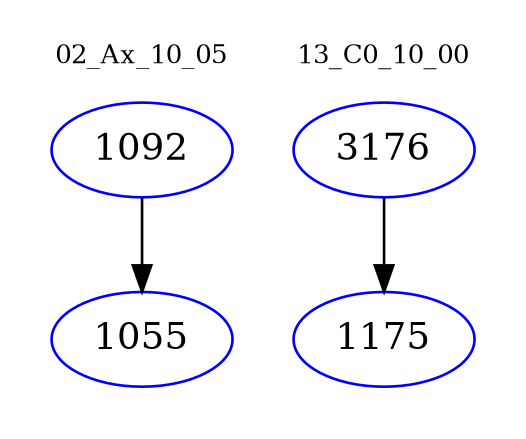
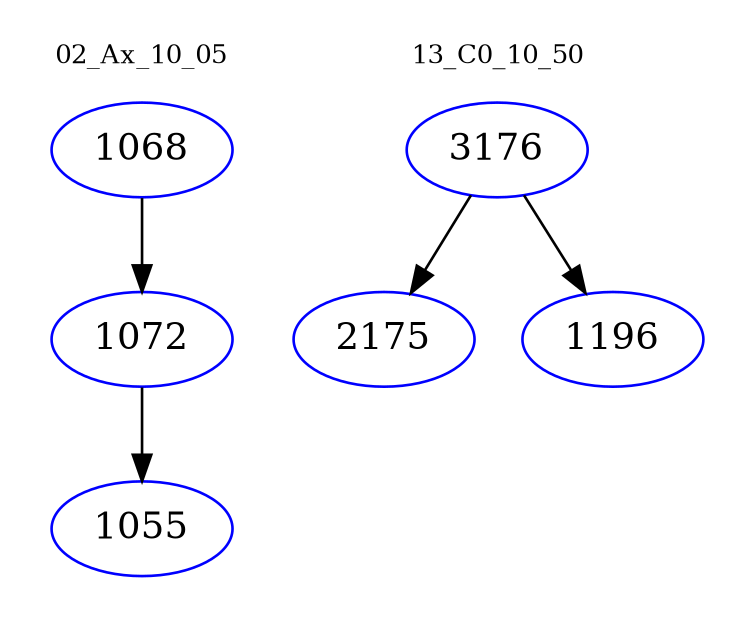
cluster "13_C0_10_00": label "13_C0_10_00" -> "13_C0_10_50"
node "1068": added
node "1092": label "1092" -> "1072"
node "1175": label "1175" -> "2175"
node "1196": added
